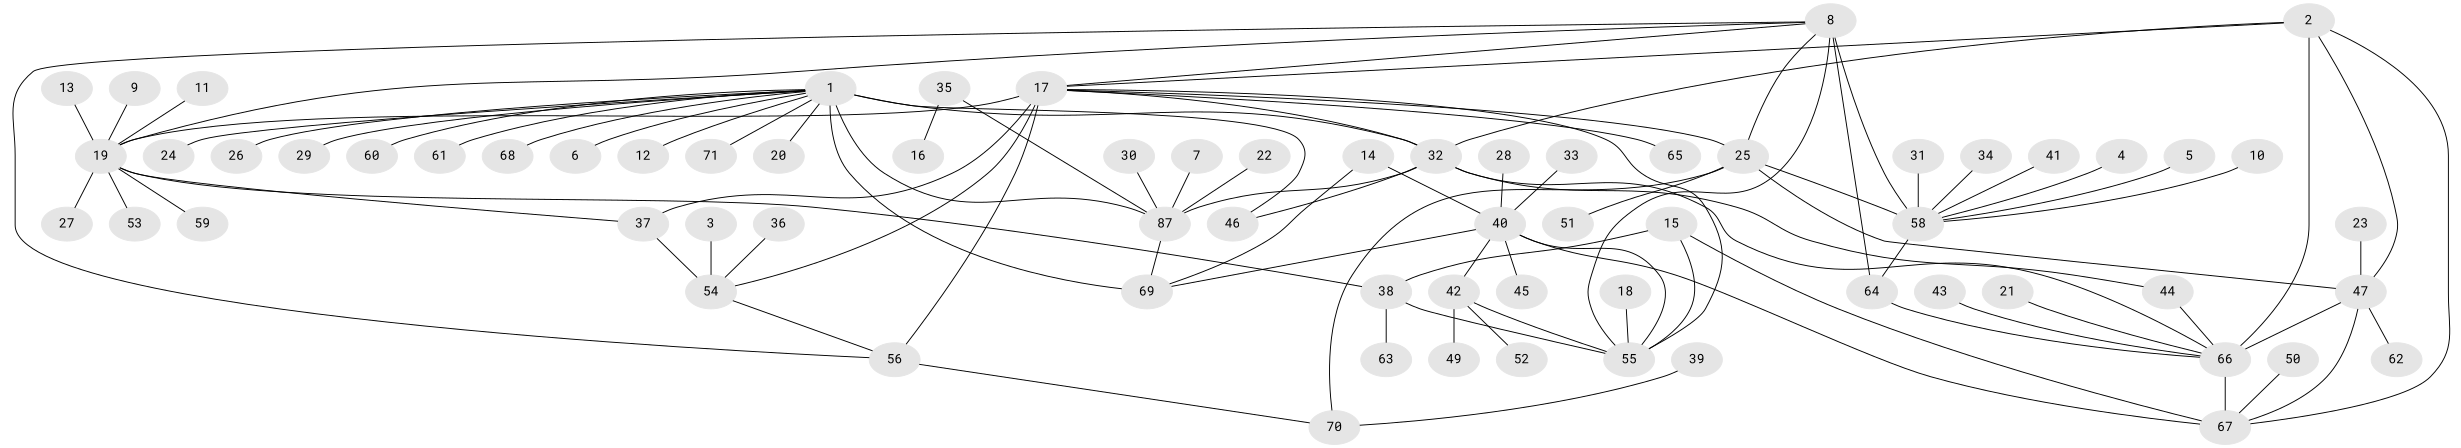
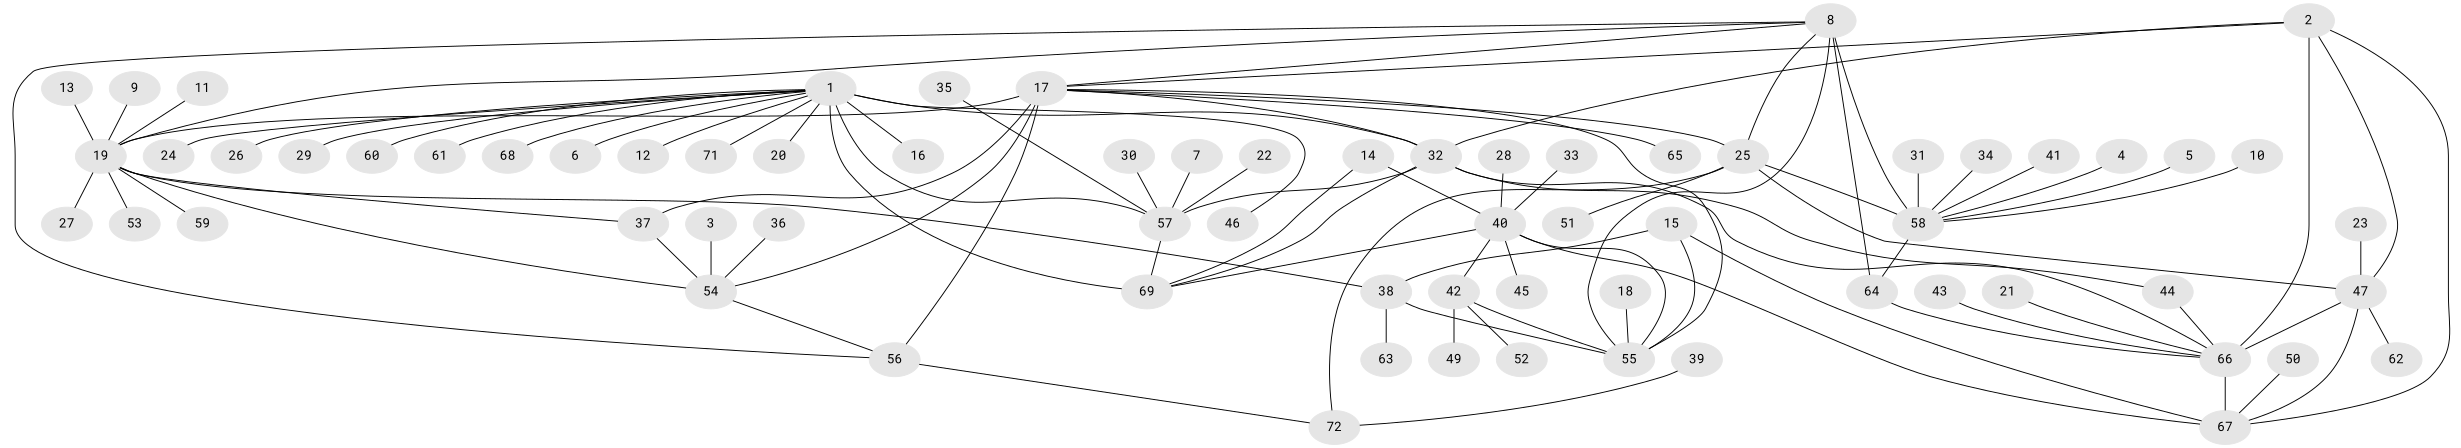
edge "35" -- "16": now "1" -- "16"
edge "32" -- "46": now "32" -- "69"
node "87": label "87" -> "57"
edge "19" -- "54": added
node "70": label "70" -> "72"
